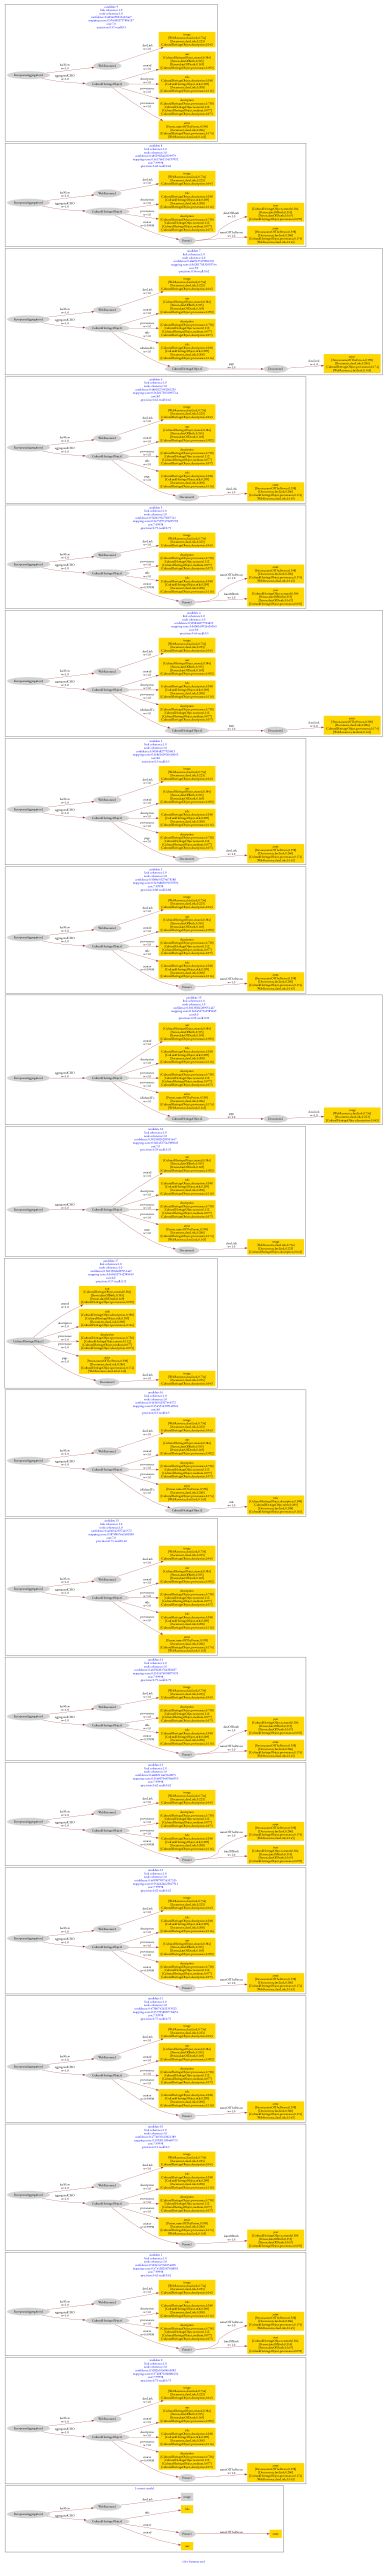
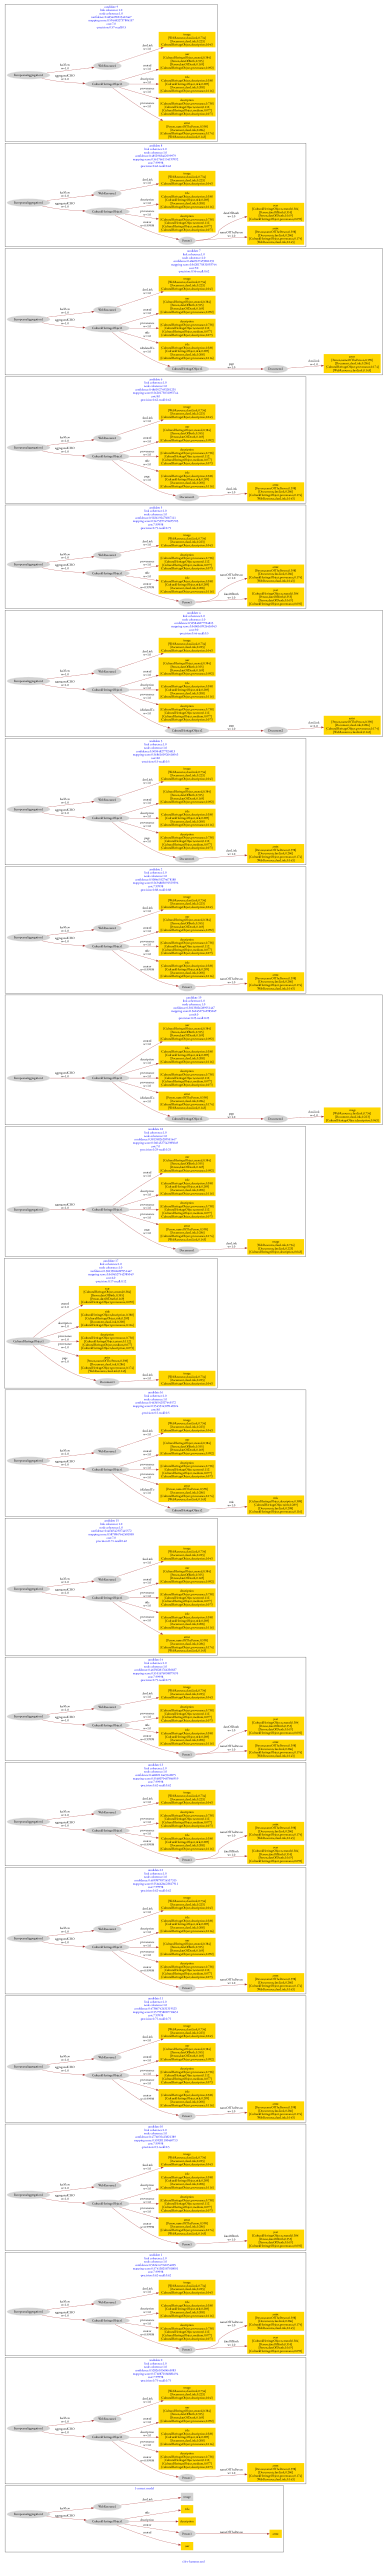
node "description": added
